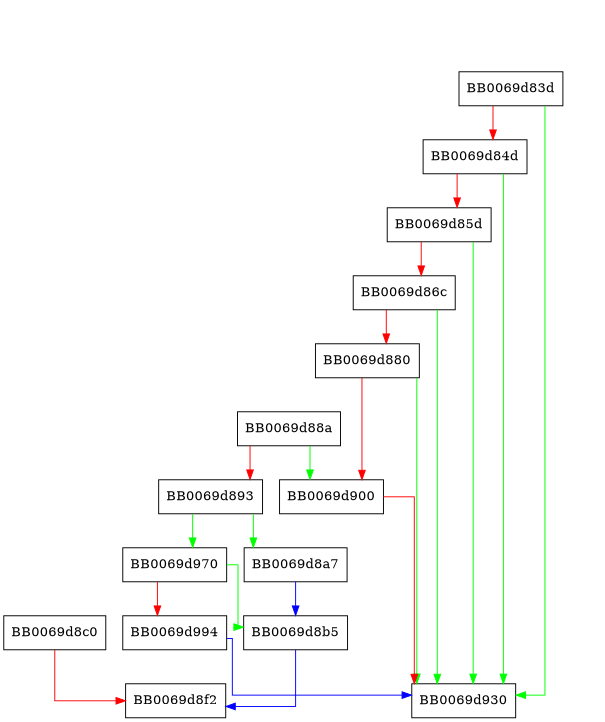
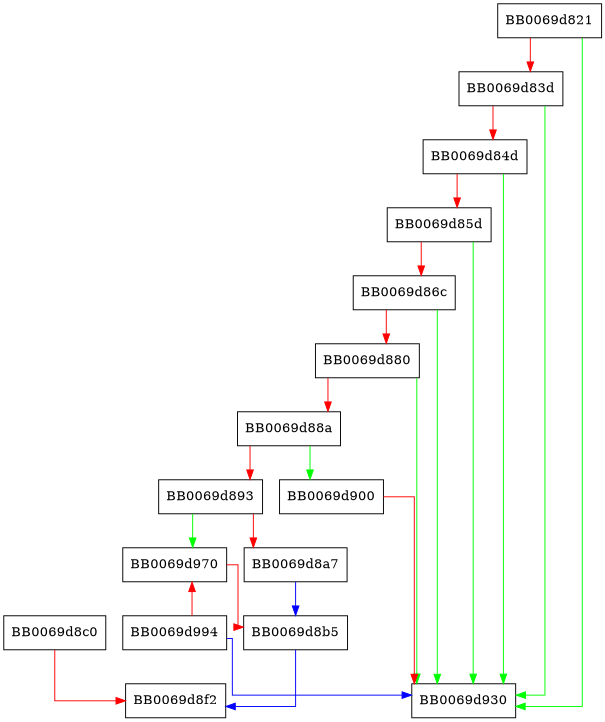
node "BB0069d821": added
edge "BB0069d880" -> "BB0069d900": now "BB0069d880" -> "BB0069d88a"
edge "BB0069d893" -> "BB0069d8a7": color green -> red
edge "BB0069d970" -> "BB0069d8b5": color green -> red
edge "BB0069d970" -> "BB0069d994": reversed
